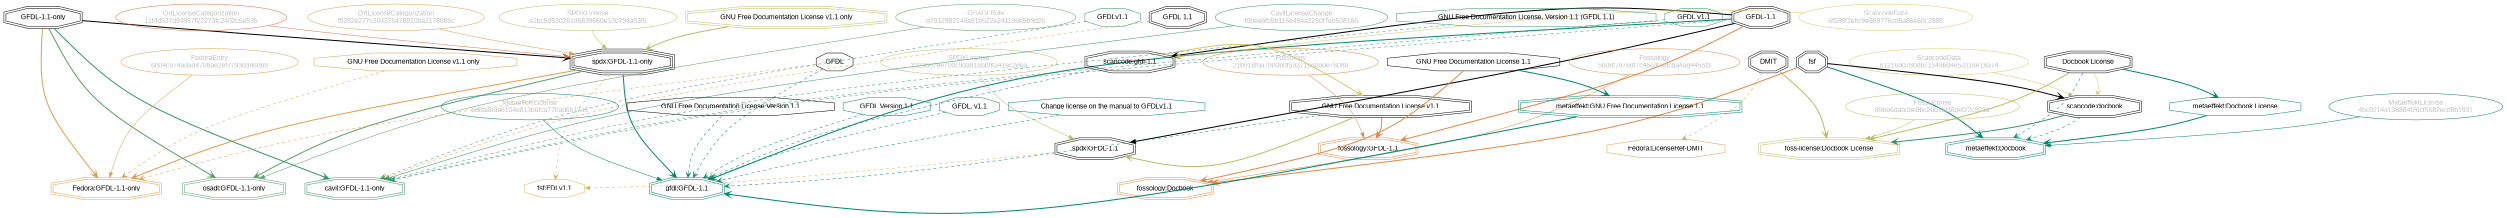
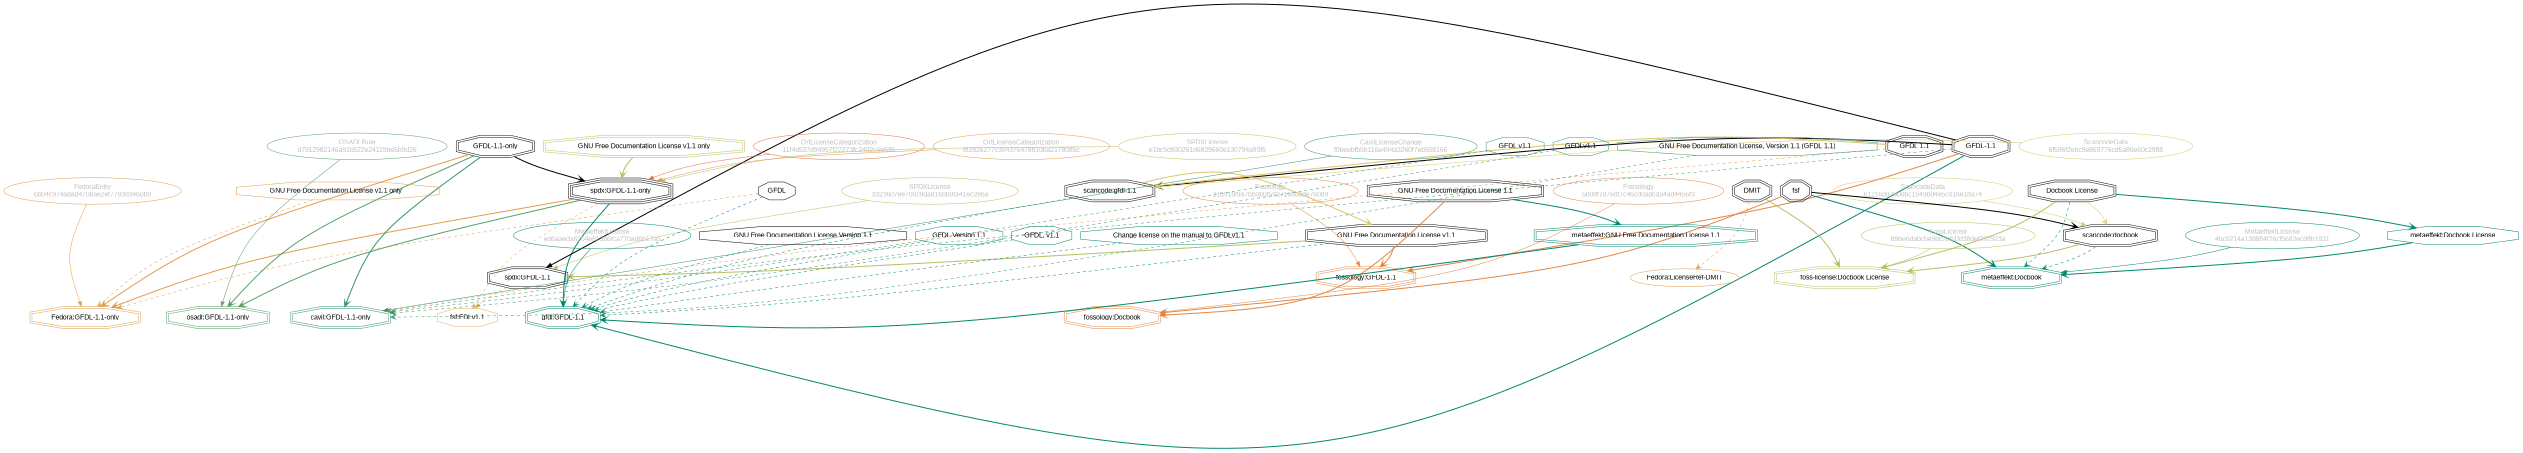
node "GNU Free Documentation License 1.1": shape octagon -> doubleoctagon
edge "scancode:docbook" -> "foss-license:Docbook License": color #379469 -> #b8bf62
edge "GFDL 1.1" -> "scancode:gfdl-1.1": added
node "Fedora:LicenseRef-DMIT": shape octagon -> ellipse
